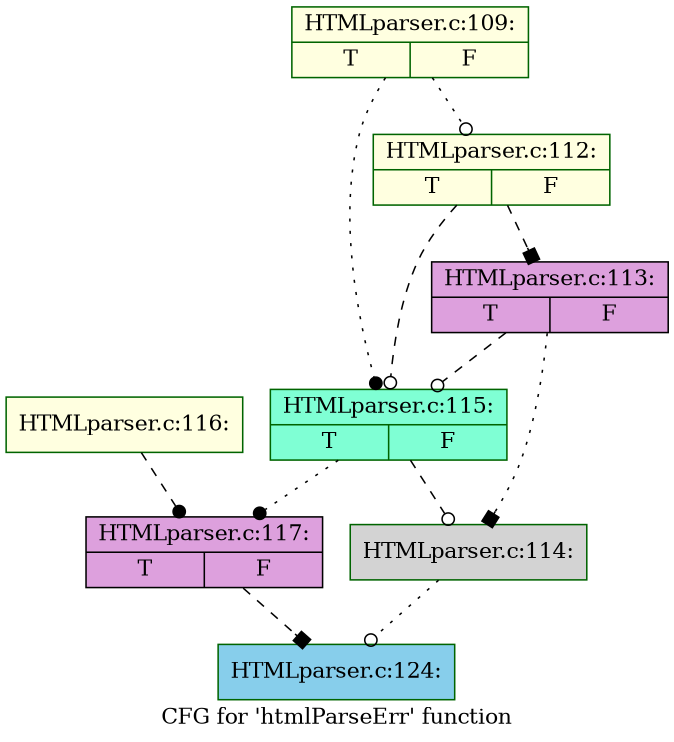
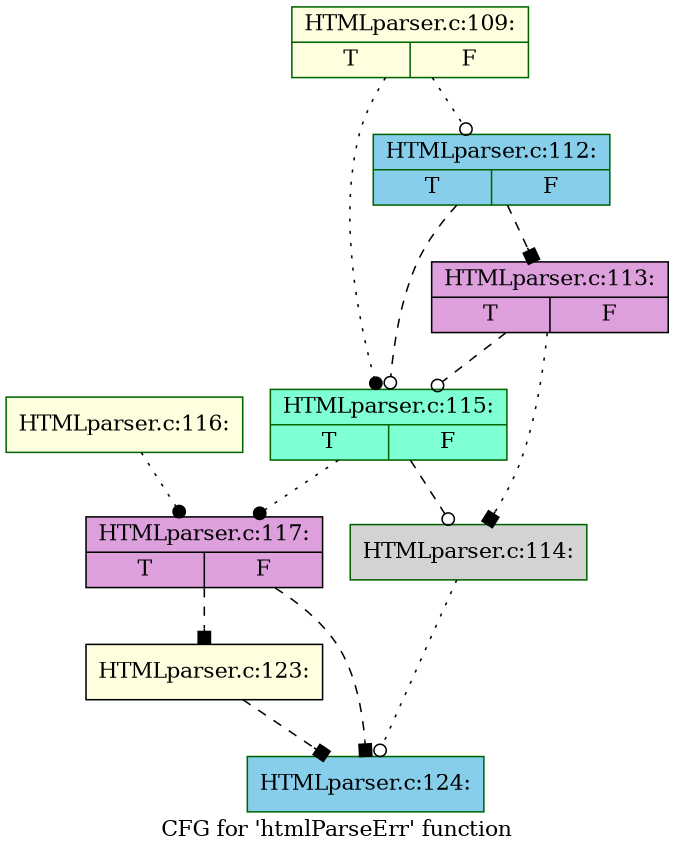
node "HTMLparser.c:112:": fillcolor lightyellow -> skyblue
edge "HTMLparser.c:116:" -> "HTMLparser.c:117:": style dashed -> dotted
node "HTMLparser.c:123:": added
